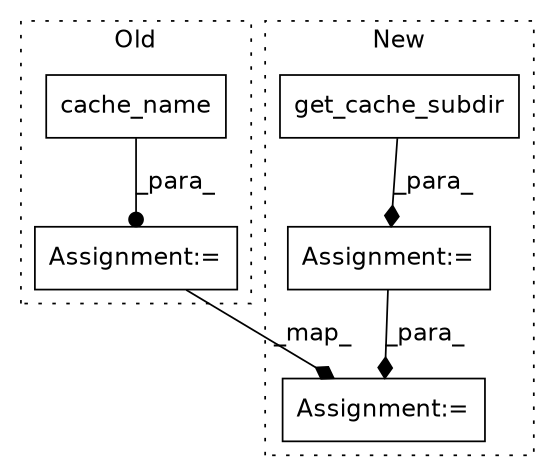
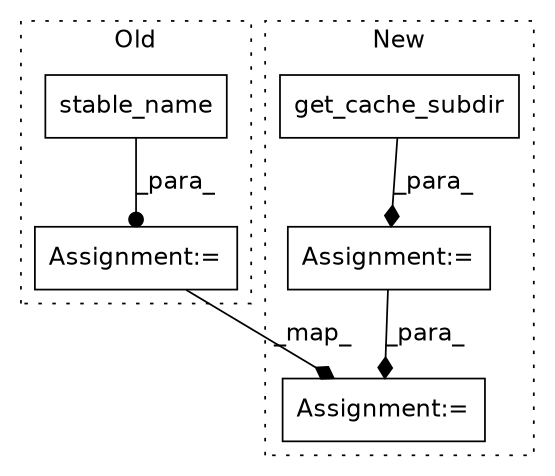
node "cache_name": label "cache_name" -> "stable_name"
